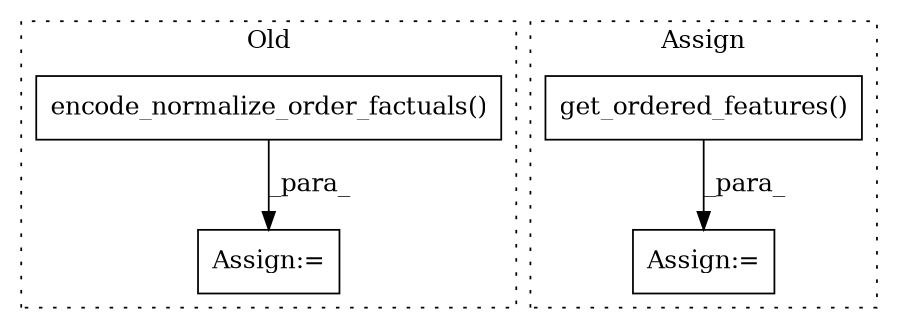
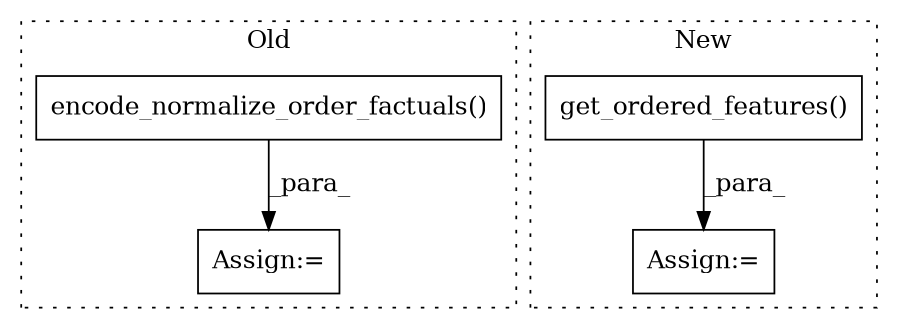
cluster "Assign": label "Assign" -> "New"
